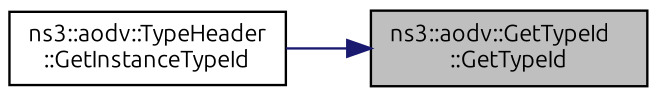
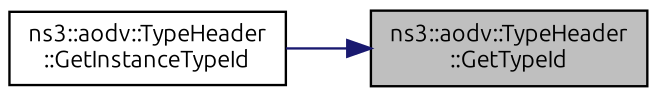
node "ns3::aodv::GetTypeId ::GetTypeId": label "ns3::aodv::GetTypeId ::GetTypeId" -> "ns3::aodv::TypeHeader ::GetTypeId"
